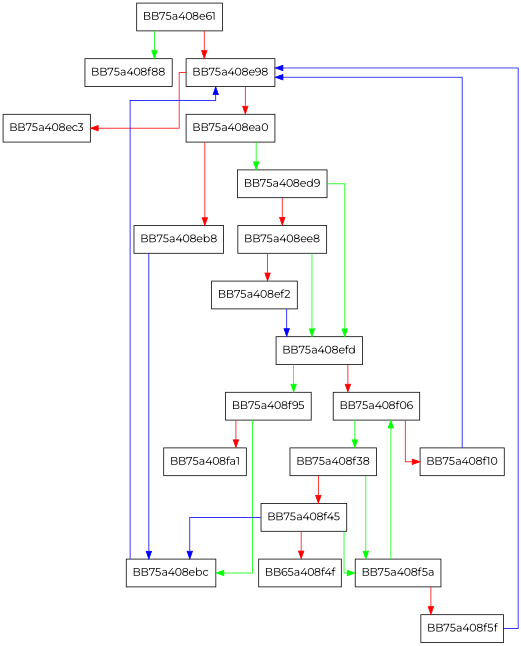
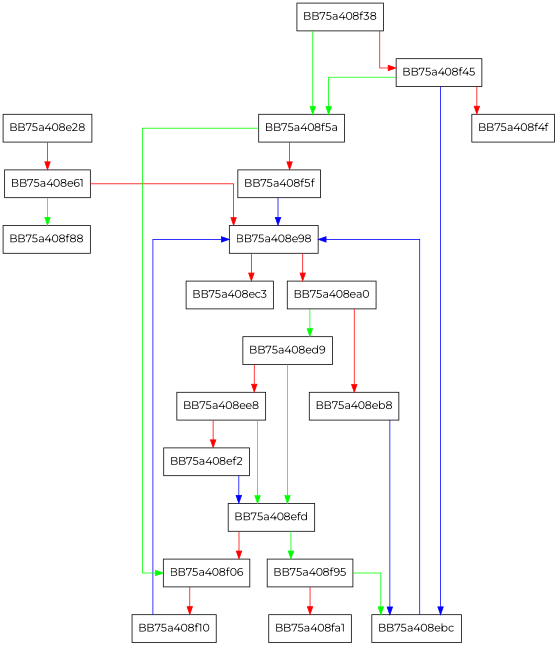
node "BB75a408e28": added
edge "BB75a408f06" -> "BB75a408f38": removed
node "BB65a408f4f": label "BB65a408f4f" -> "BB75a408f4f"
